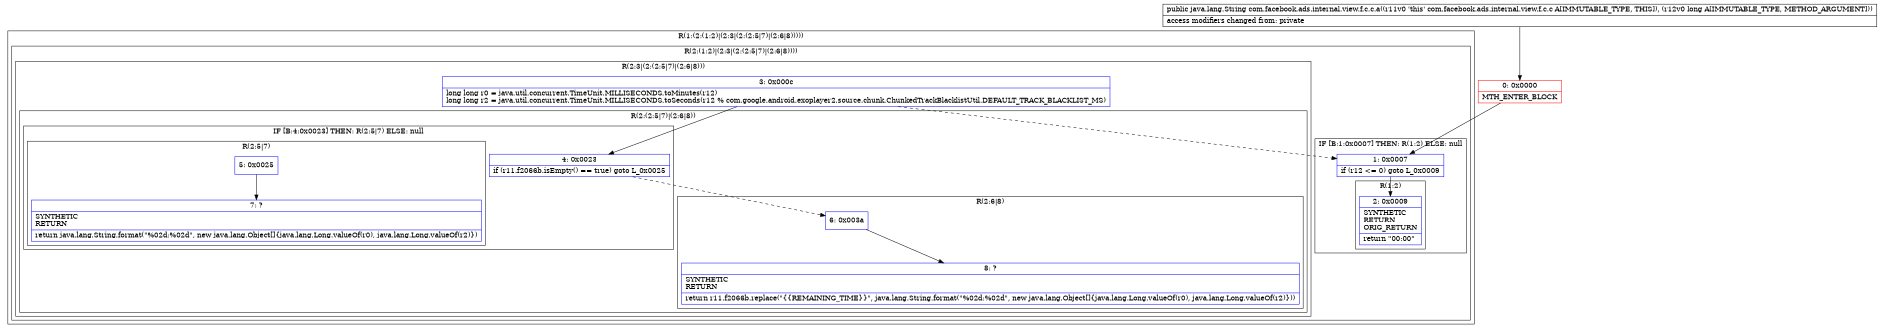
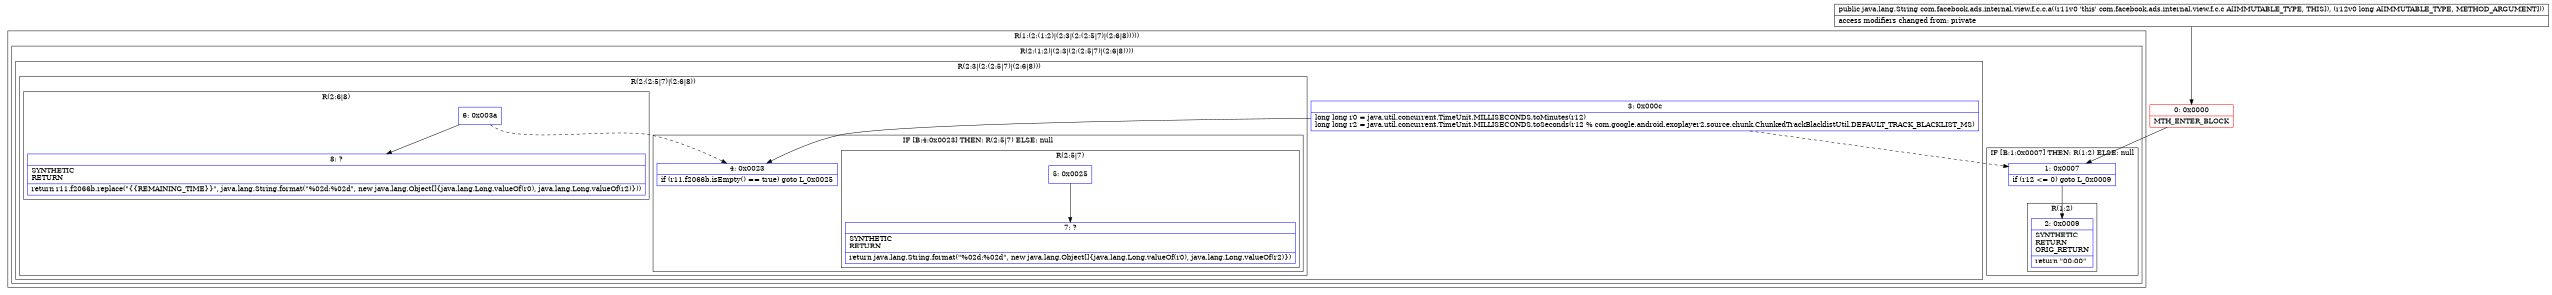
edge "4: 0x0023" -> "6: 0x003a": reversed
